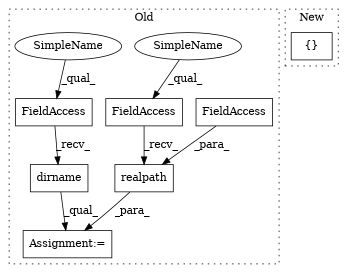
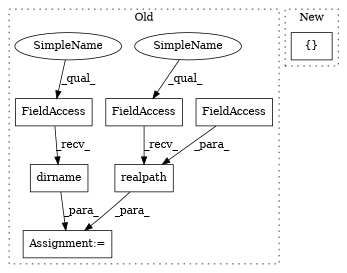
edge "dirname" -> "Assignment:=": label "_qual_" -> "_para_"
